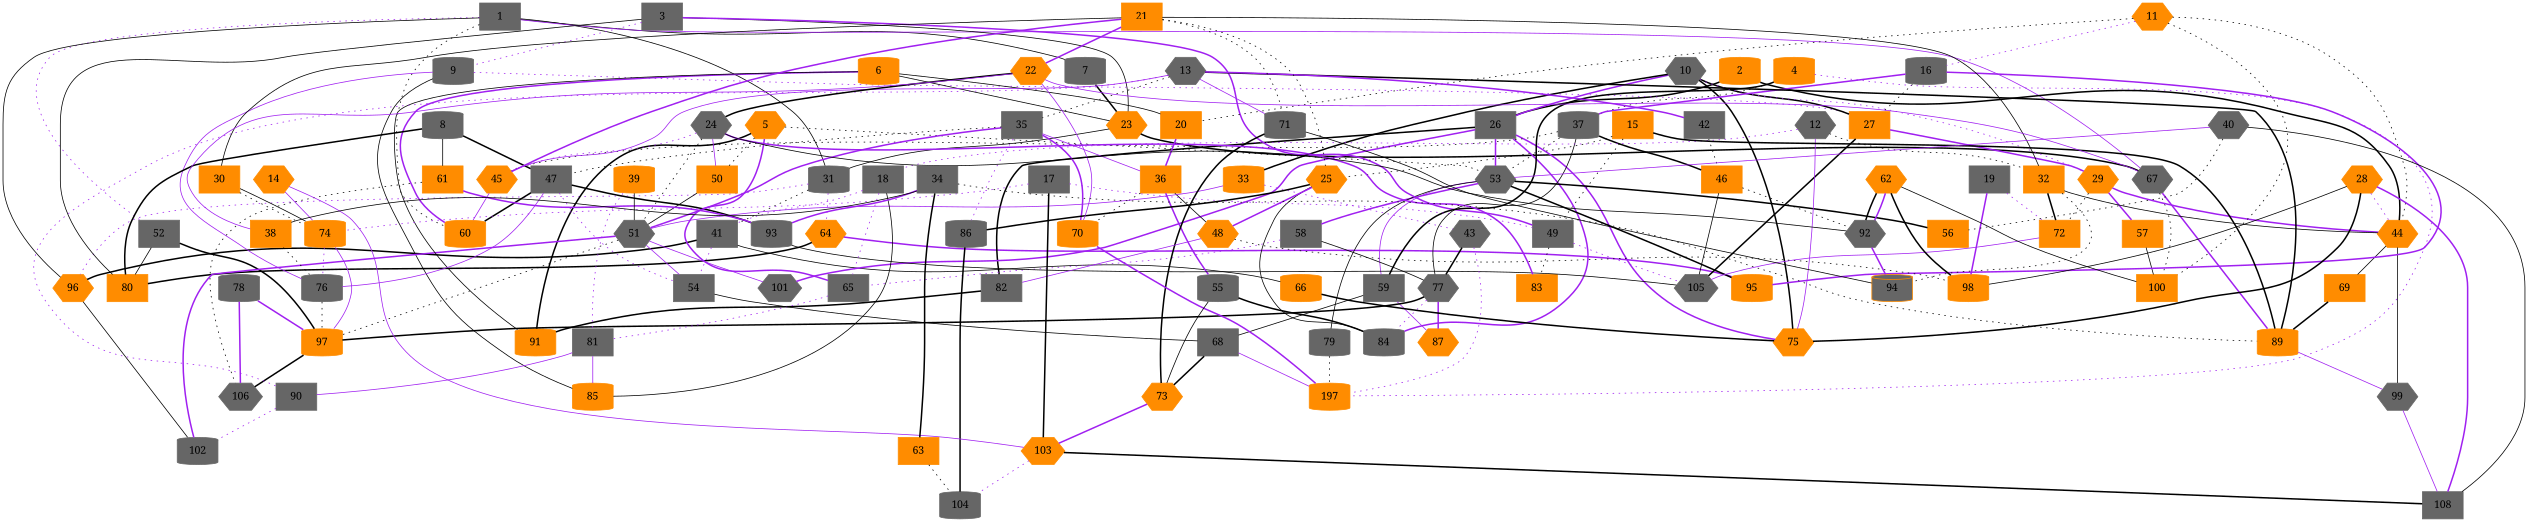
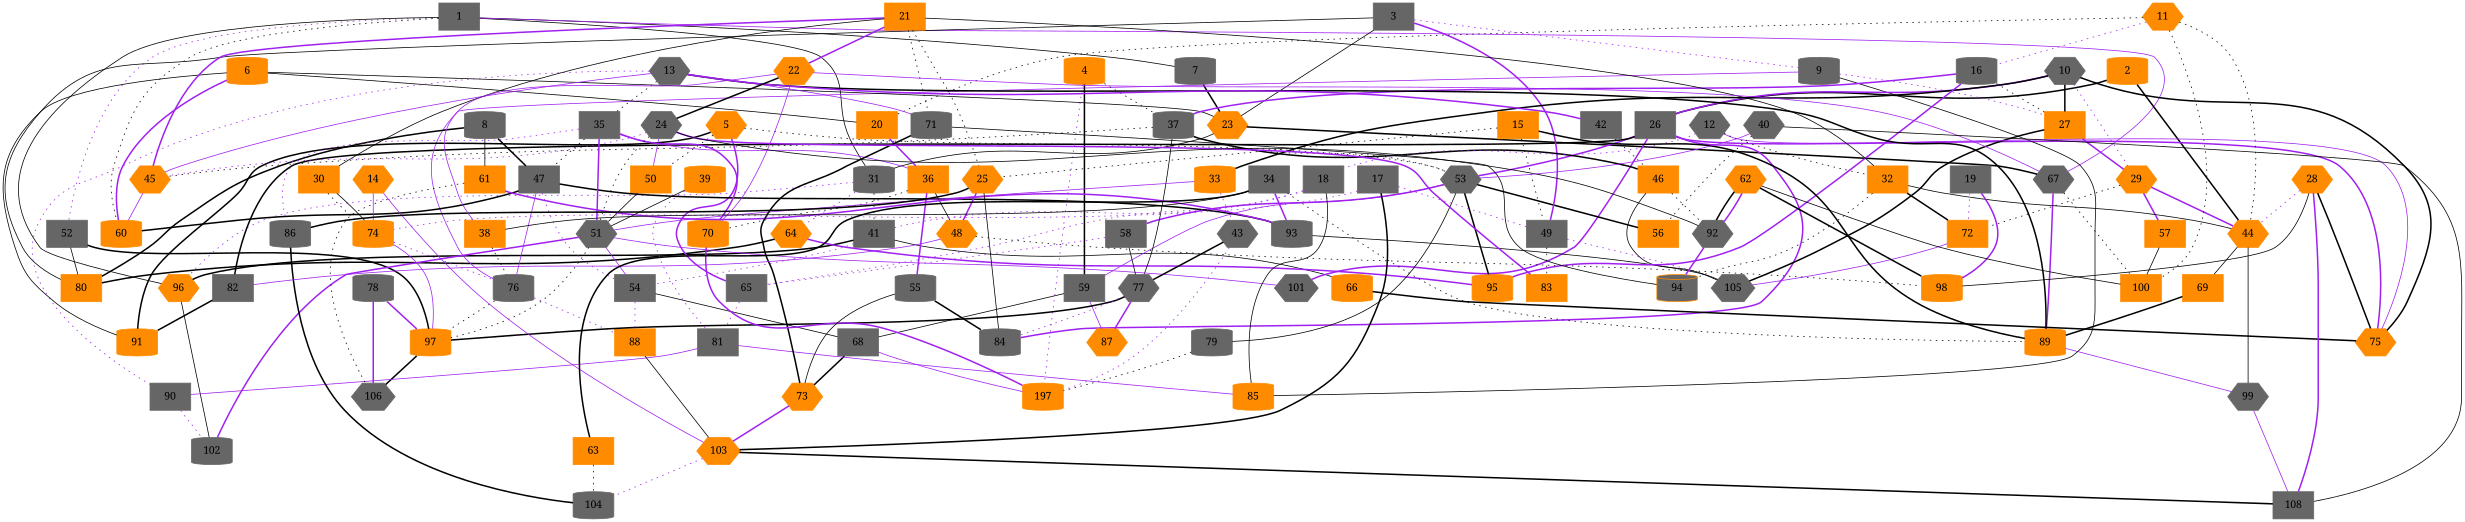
node "88": added
